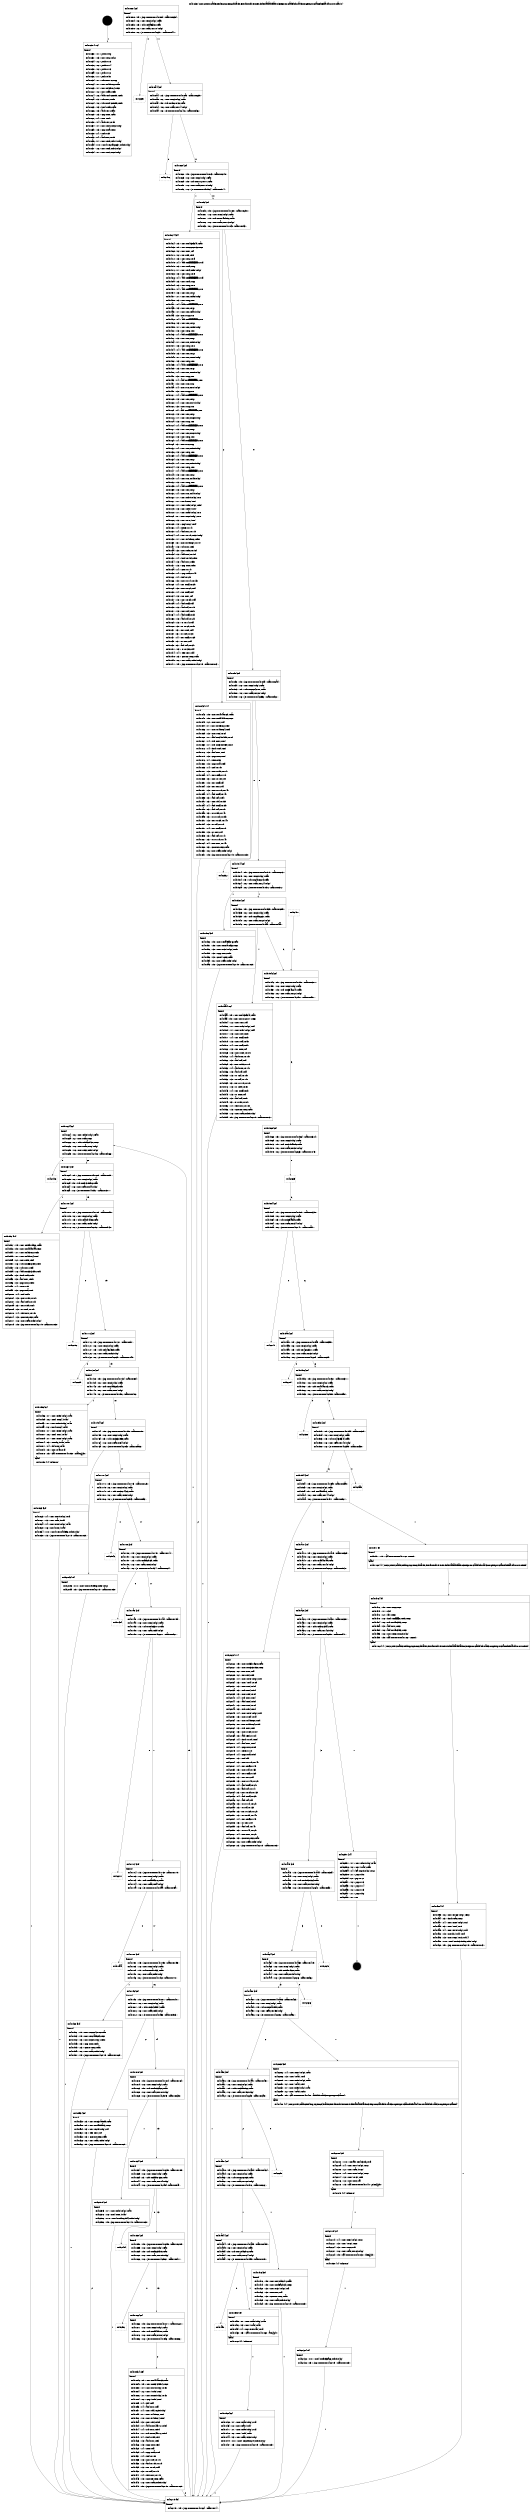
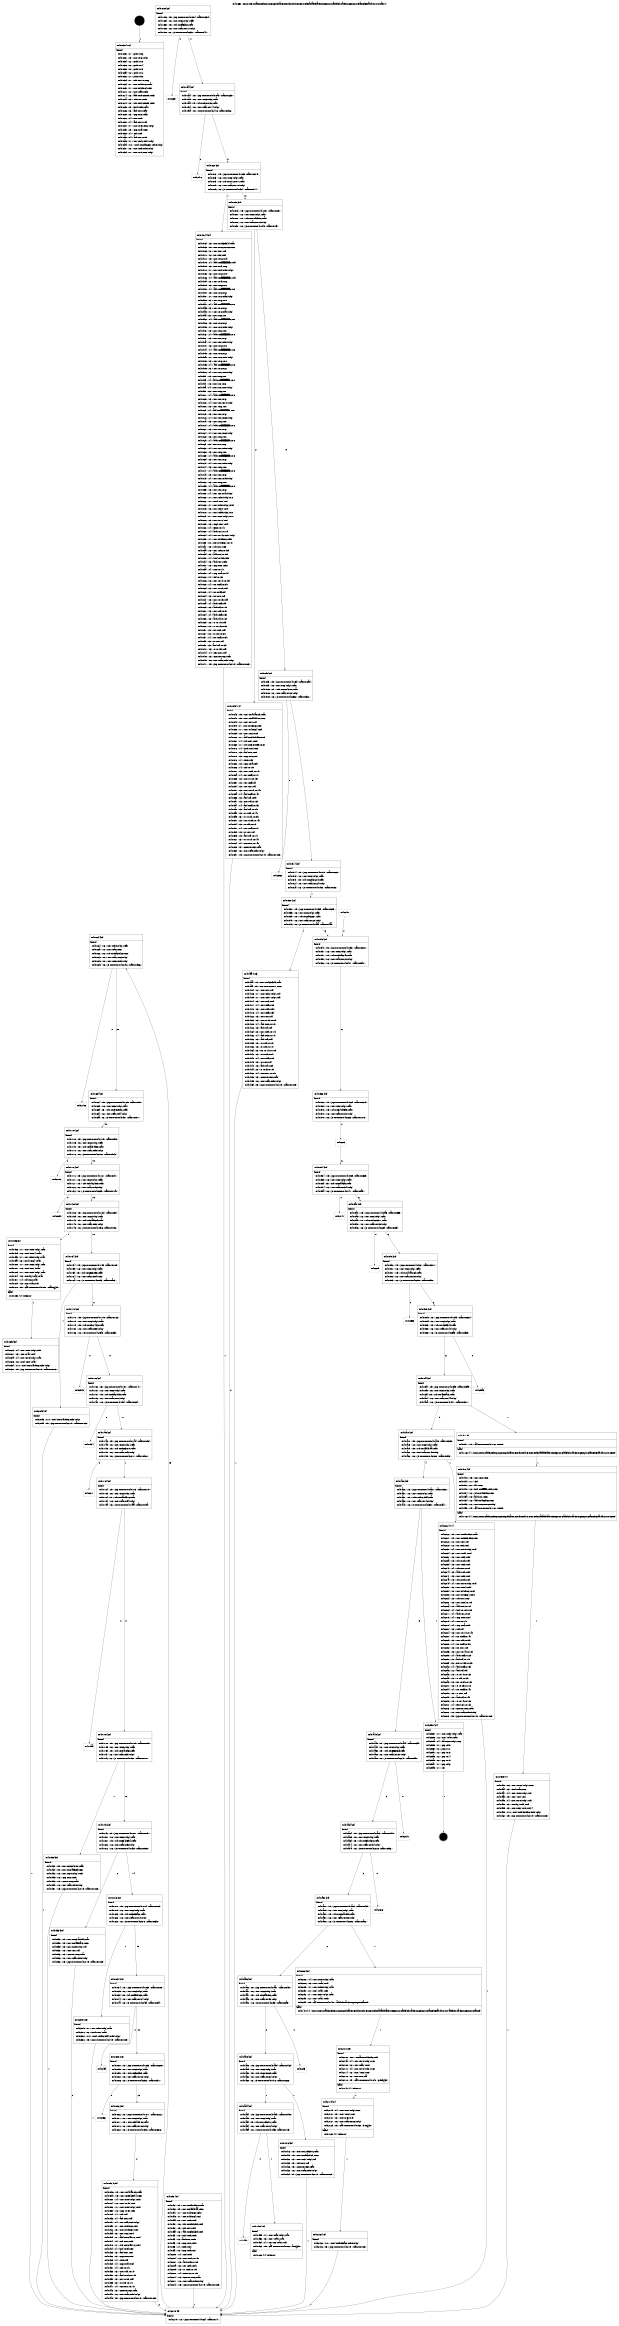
node "0x401d8c [30]": removed
edge "0x4016e4 [28]" -> "0x401fc7 [91]": removed, label "1"
edge "0x4019f4 [28]" -> "0x402022 [177]": now "0x401a10 [28]" -> "0x402022 [177]"
node "0x401d68 [36]": removed
